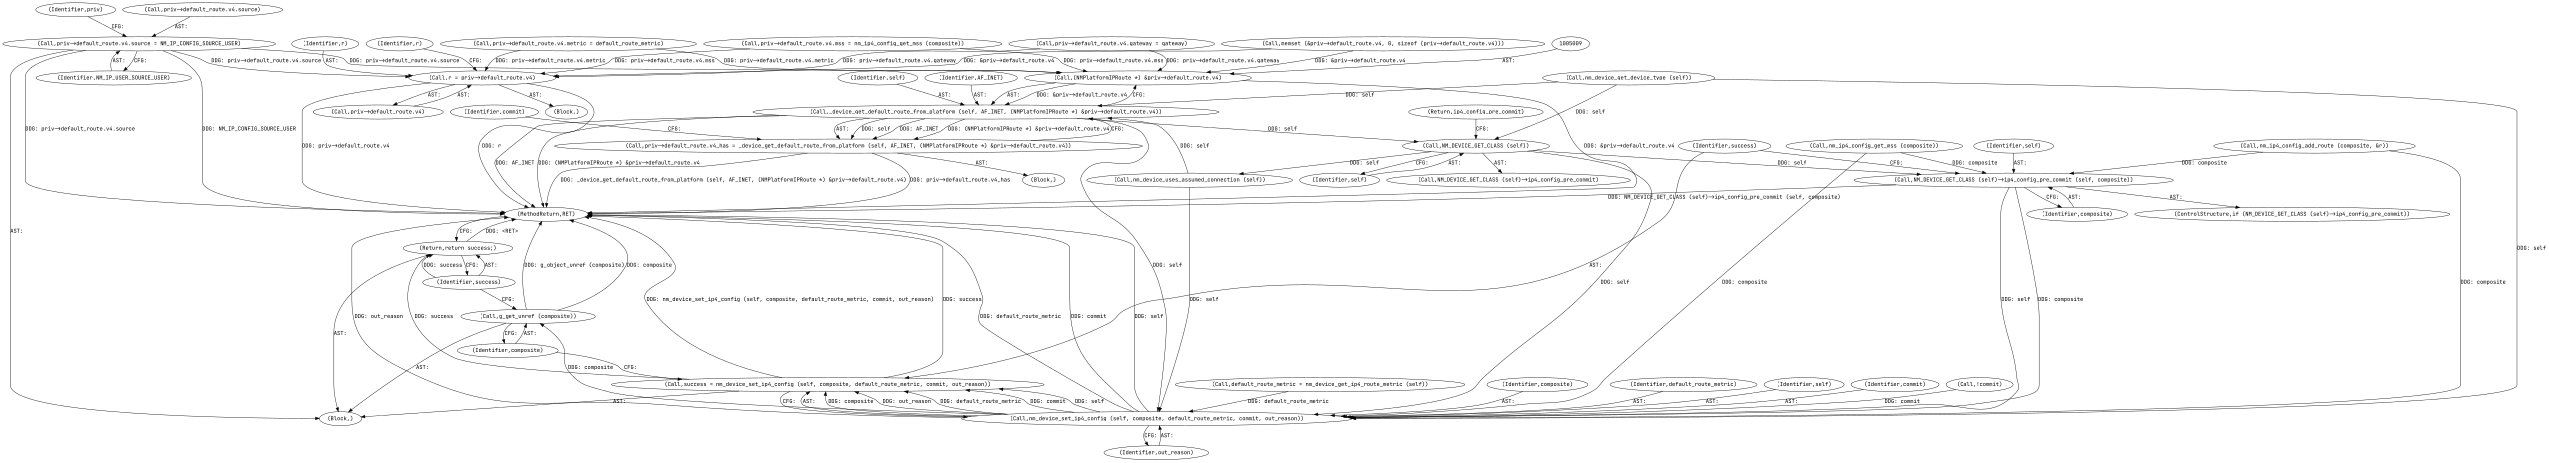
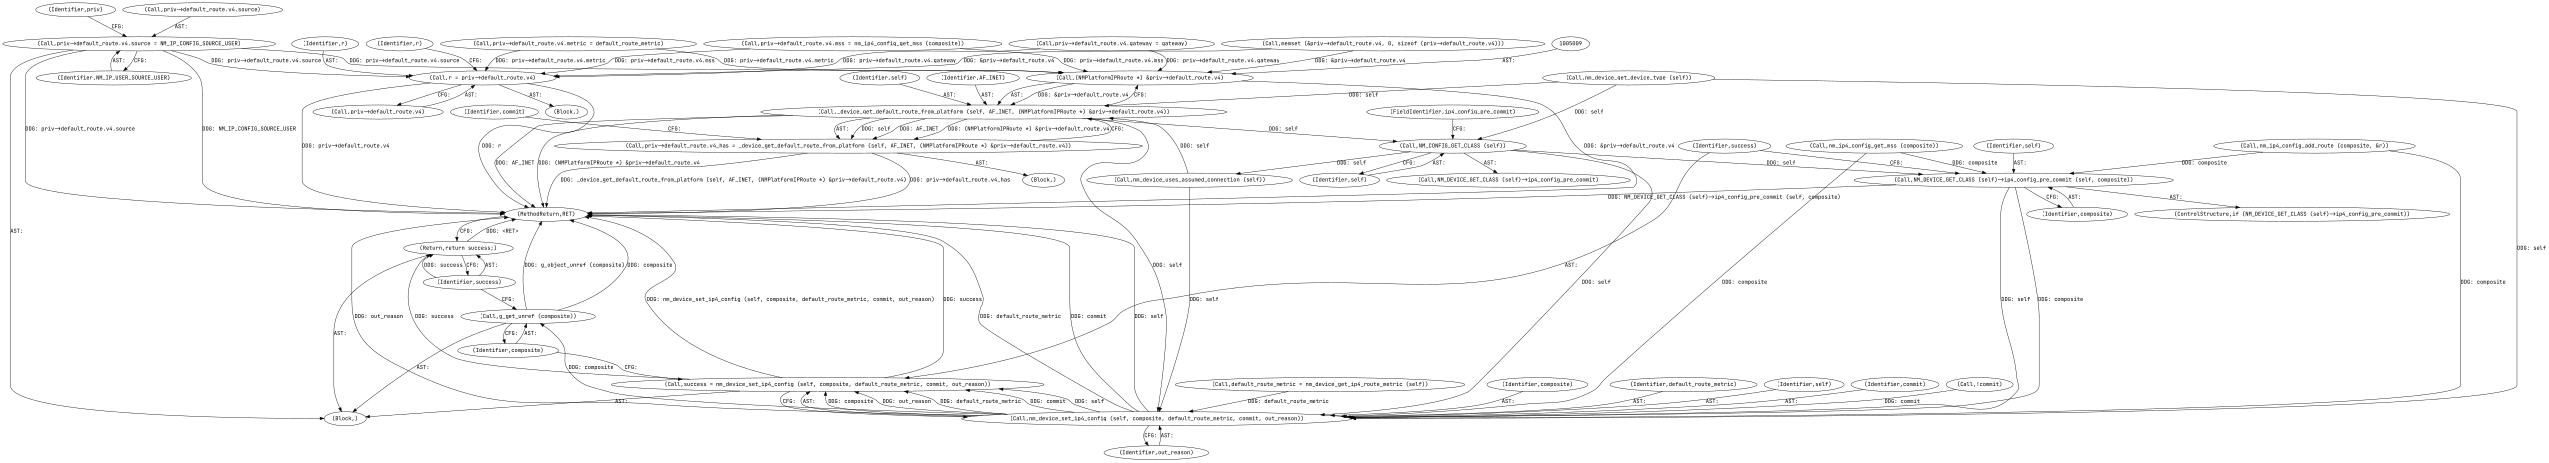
edge "(Call,r = priv->default_route.v4)" -> "(Call,priv->default_route.v4)": label "AST: " -> "CFG: "
node "(Return,ip4_config_pre_commit)": label "(Return,ip4_config_pre_commit)" -> "(FieldIdentifier,ip4_config_pre_commit)"
node "(Call,NM_DEVICE_GET_CLASS (self))": label "(Call,NM_DEVICE_GET_CLASS (self))" -> "(Call,NM_CONFIG_GET_CLASS (self))"
